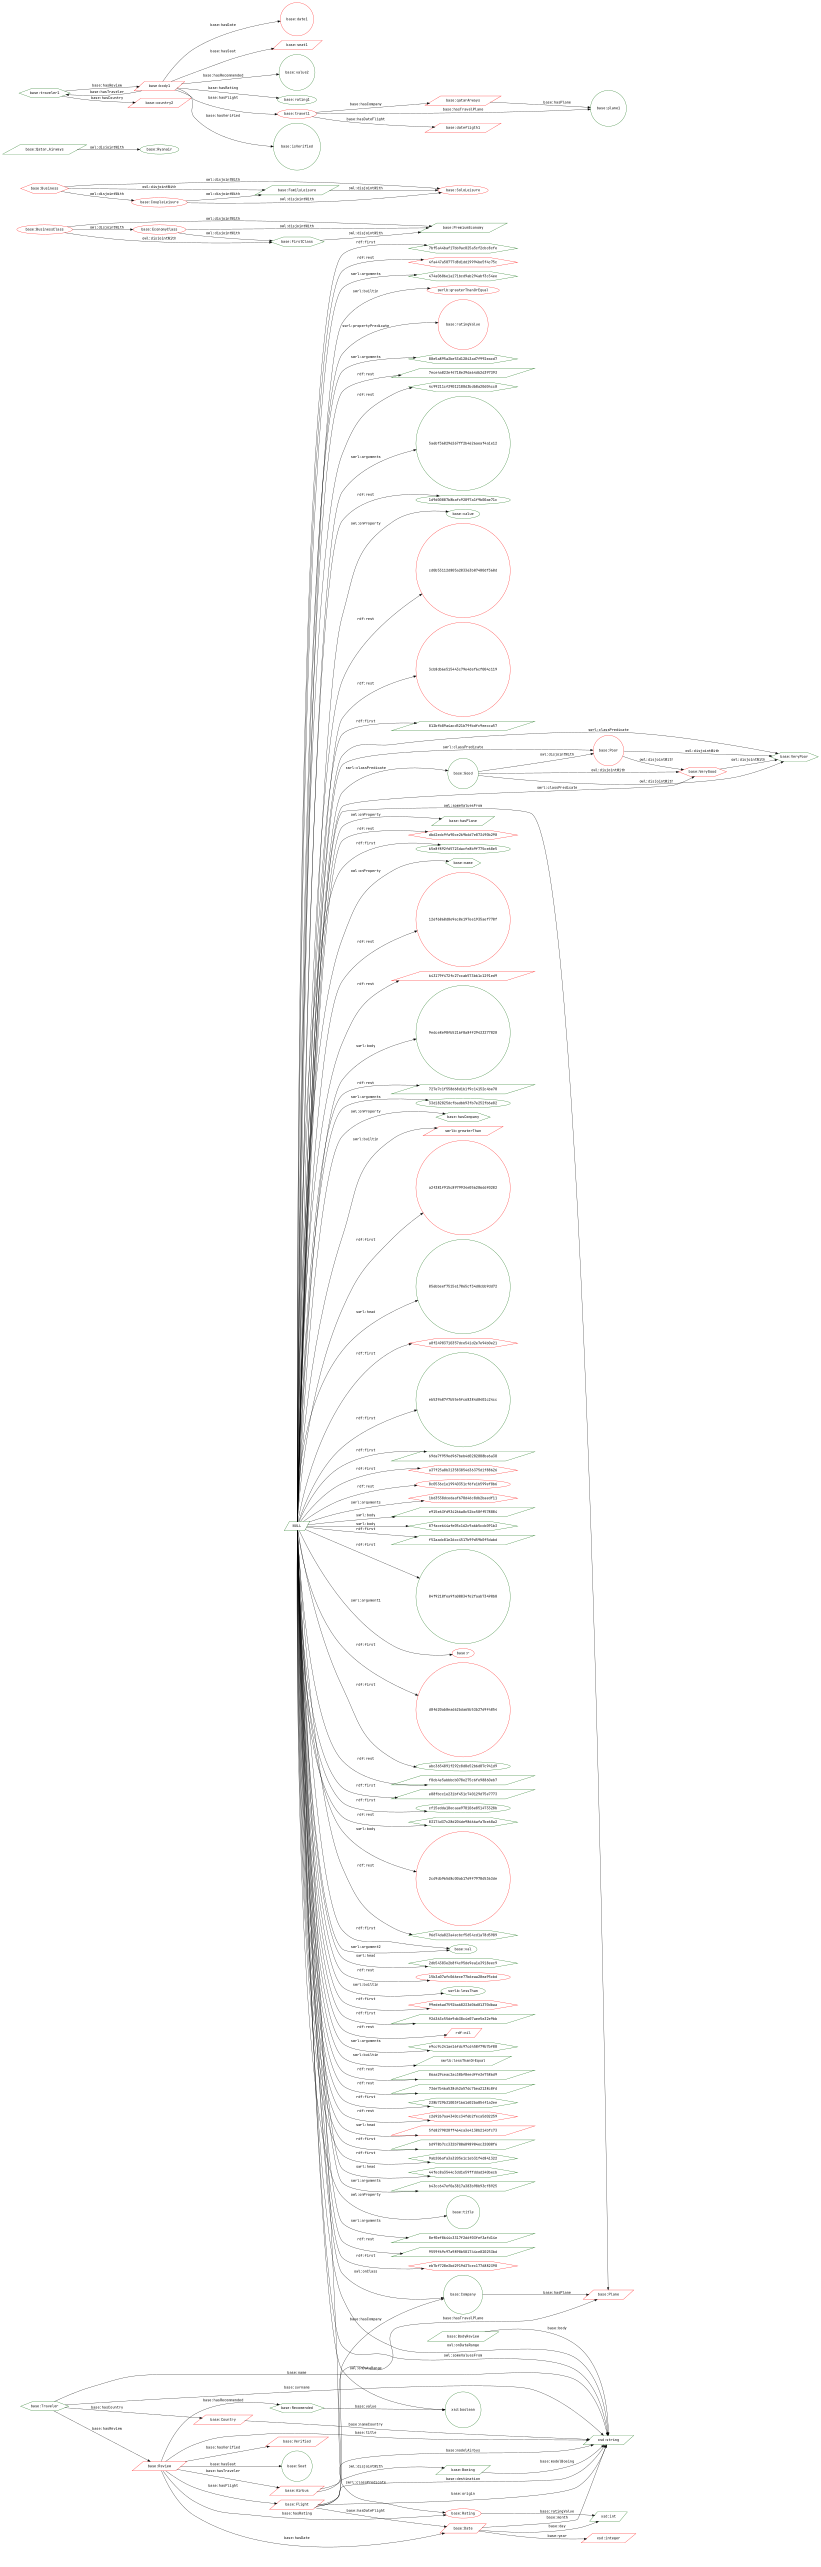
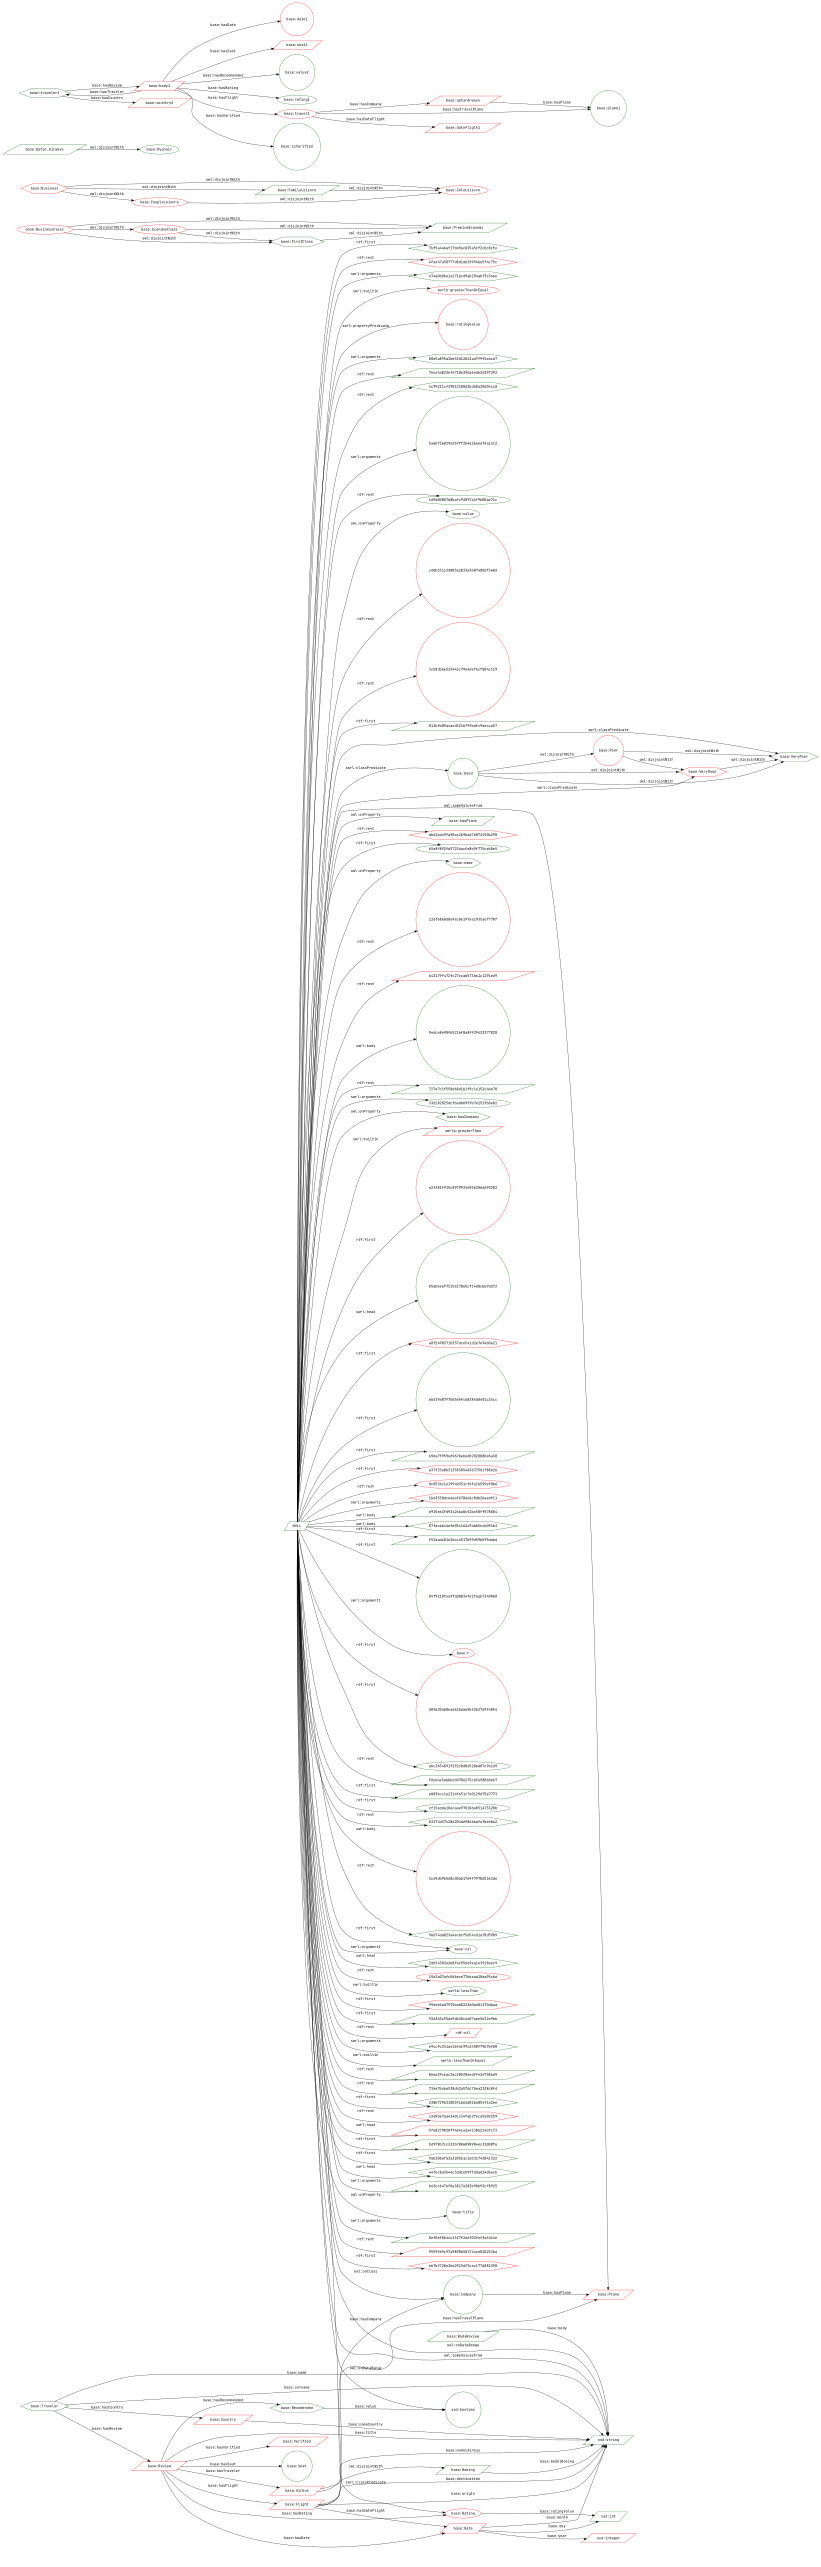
edge "base:CoupleLeisure" -> "base:FamilyLeisure": removed, label "owl:disjointWith"
edge "NULL" -> "base:Poor": removed, label "swrl:classPredicate"
node "9559f69c97a9890b501744ce820253bd": color darkgreen -> red
